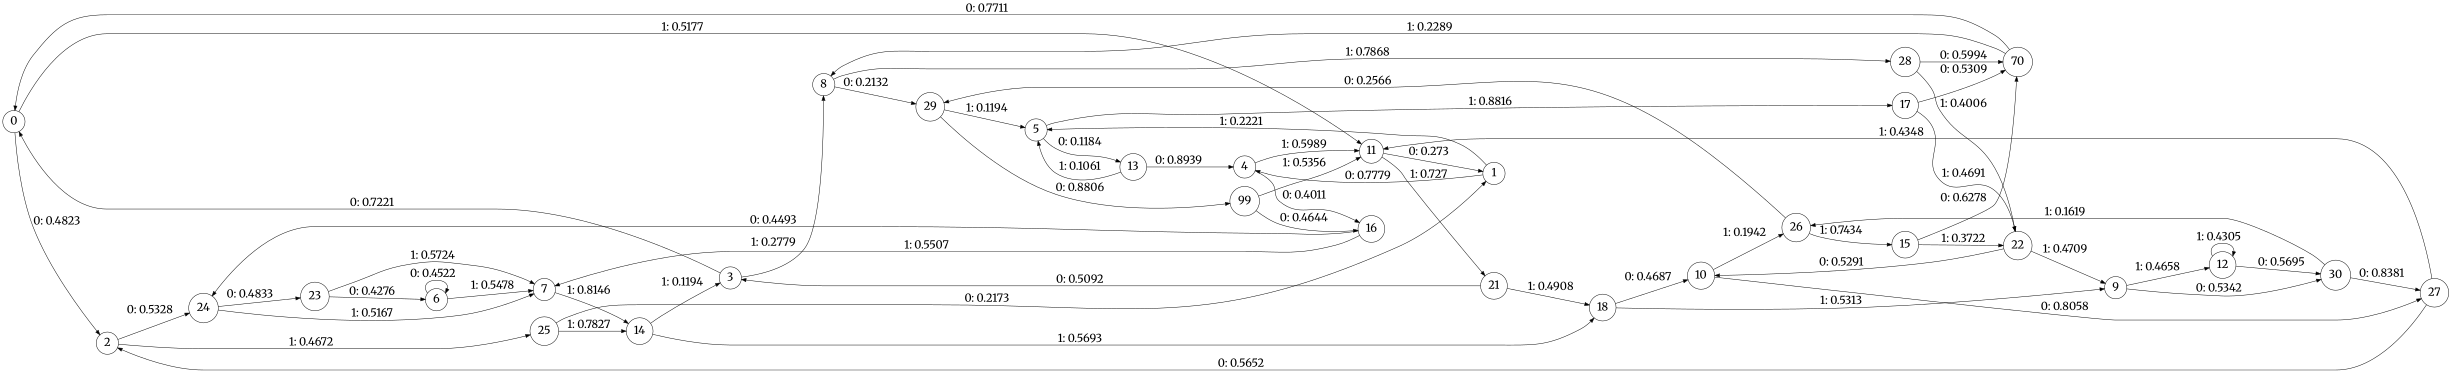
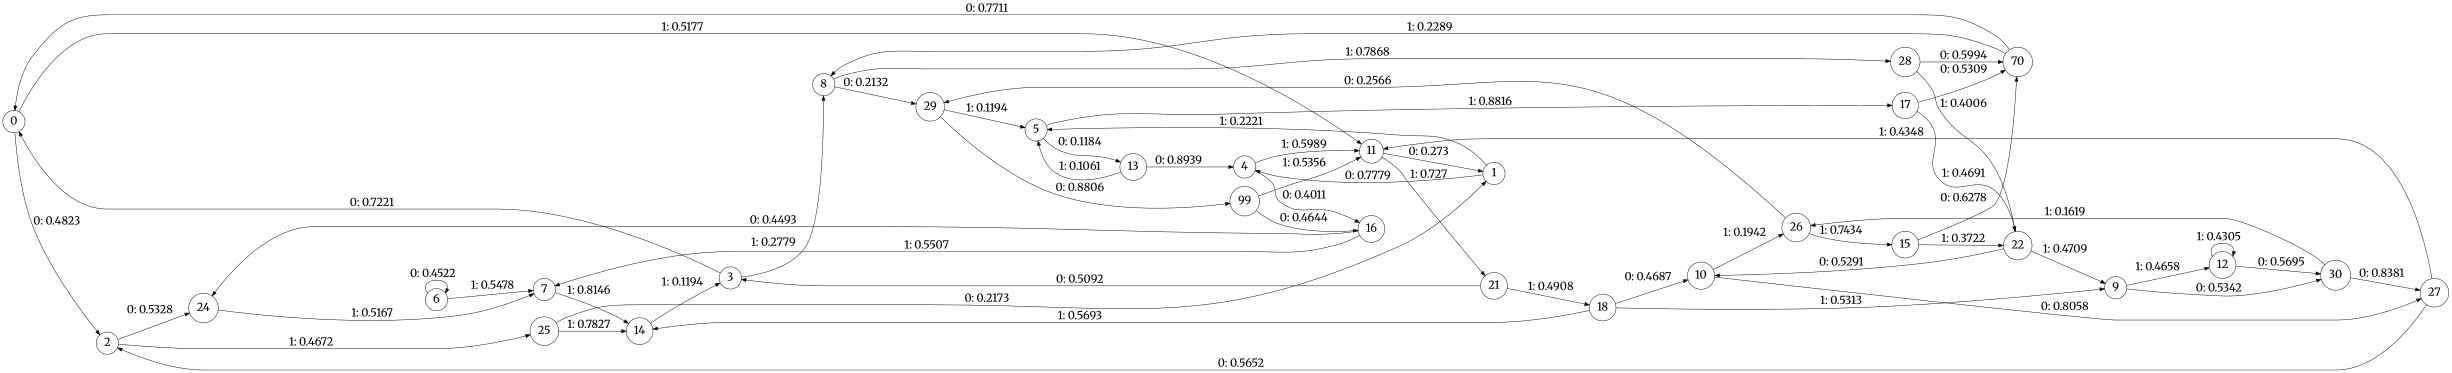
node "23": removed
edge "14" -> "18": reversed
